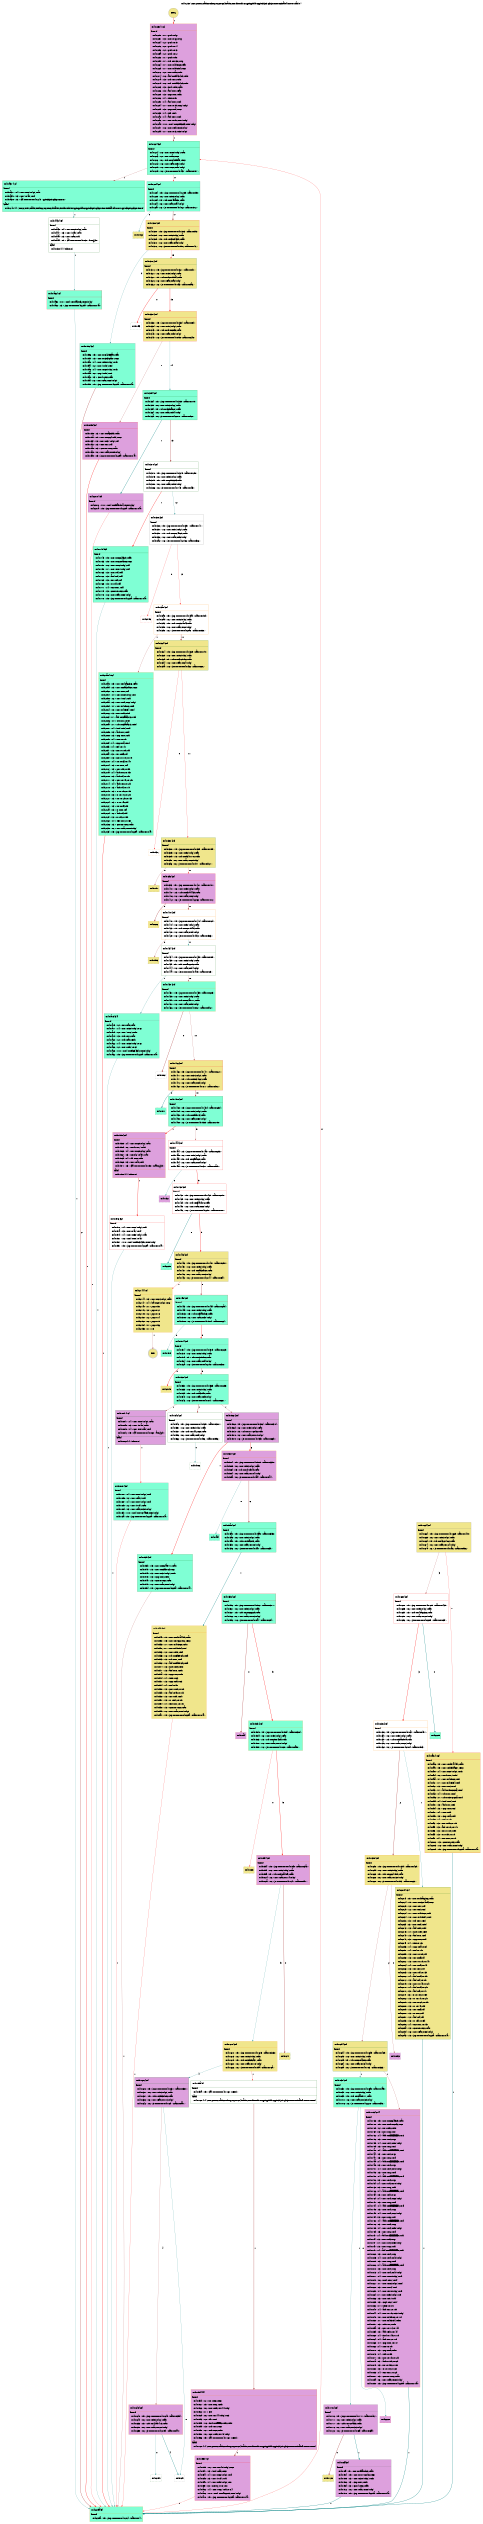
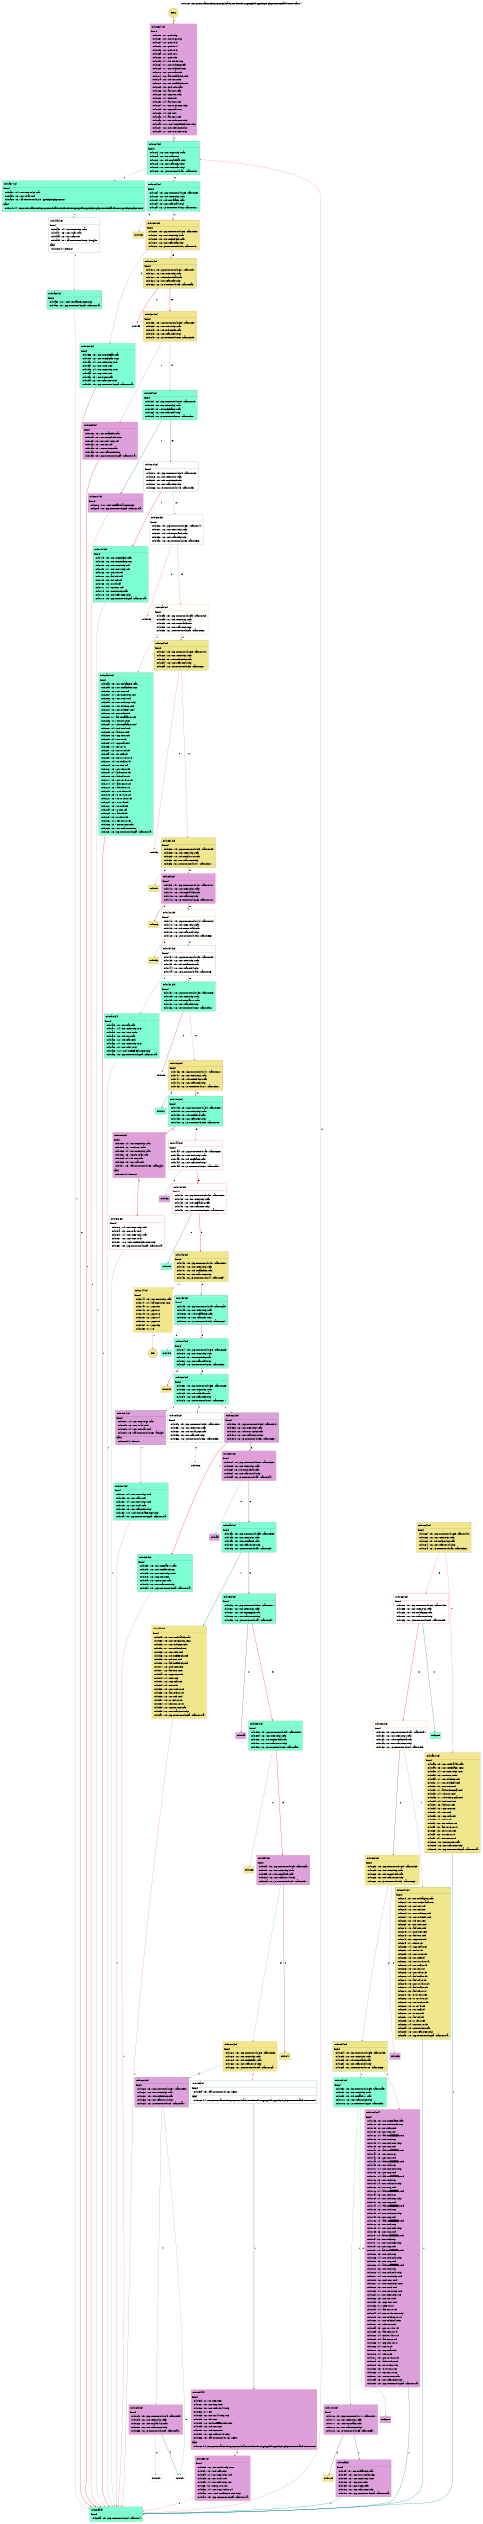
node "0x401af4": fillcolor aquamarine -> plum
edge "0x4015a0 [28]" -> "0x4015bc [28]": added, label "5"
edge "0x40170c [28]" -> "0x4018ff [30]": color teal -> brown
